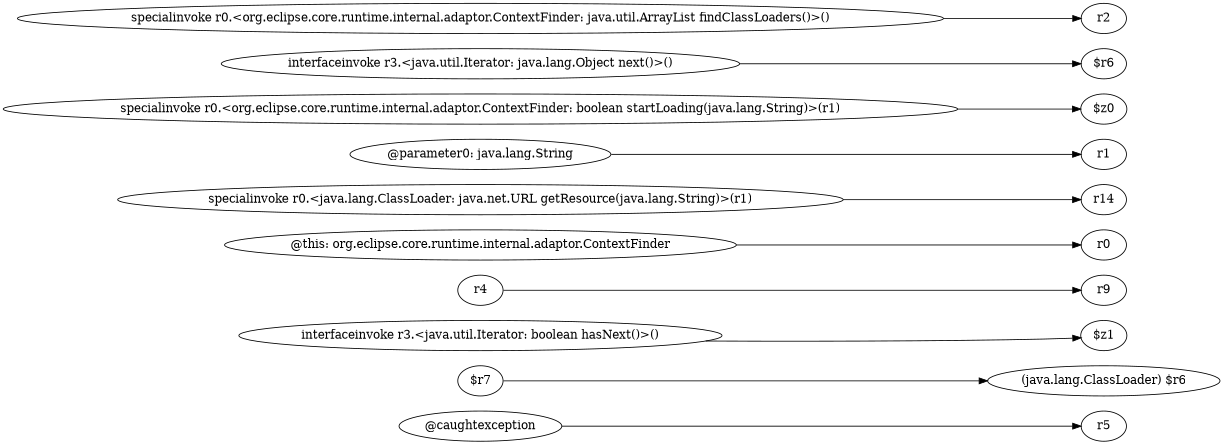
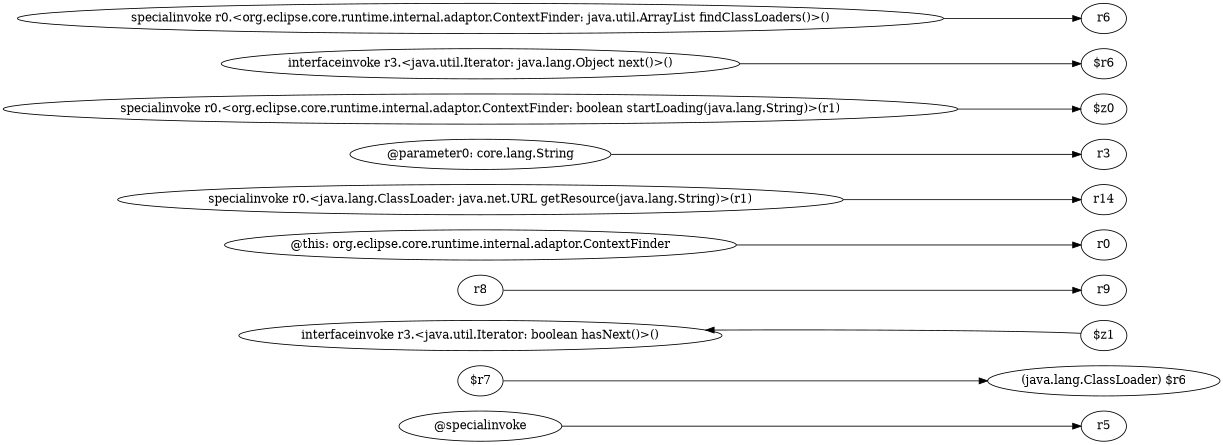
node "r2": label "r2" -> "r6"
node "@parameter0: java.lang.String": label "@parameter0: java.lang.String" -> "@parameter0: core.lang.String"
node "r1": label "r1" -> "r3"
node "r4": label "r4" -> "r8"
edge "interfaceinvoke r3.<java.util.Iterator: boolean hasNext()>()" -> "$z1": reversed
node "@caughtexception": label "@caughtexception" -> "@specialinvoke"
